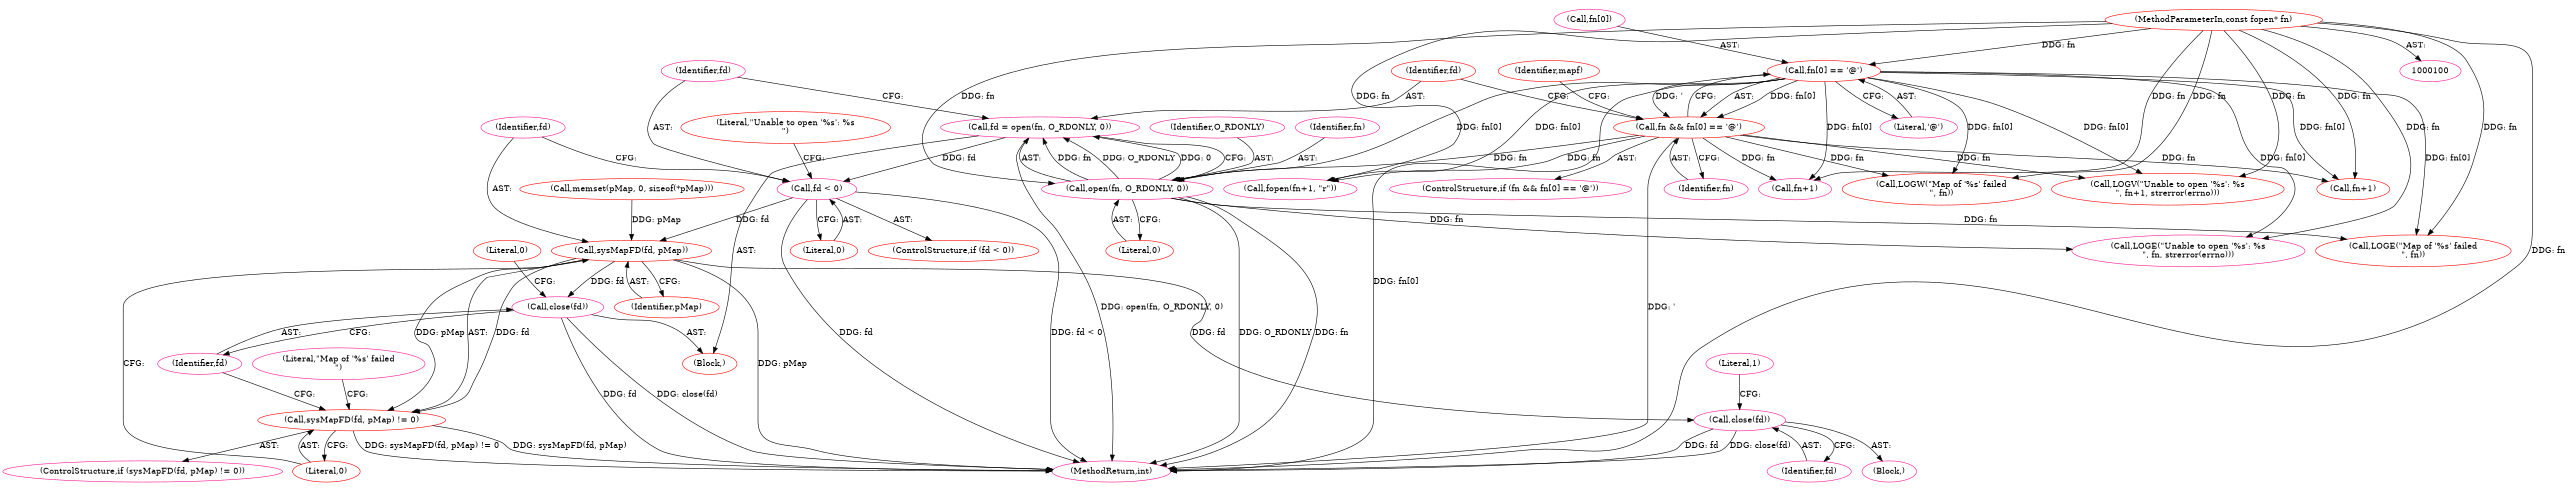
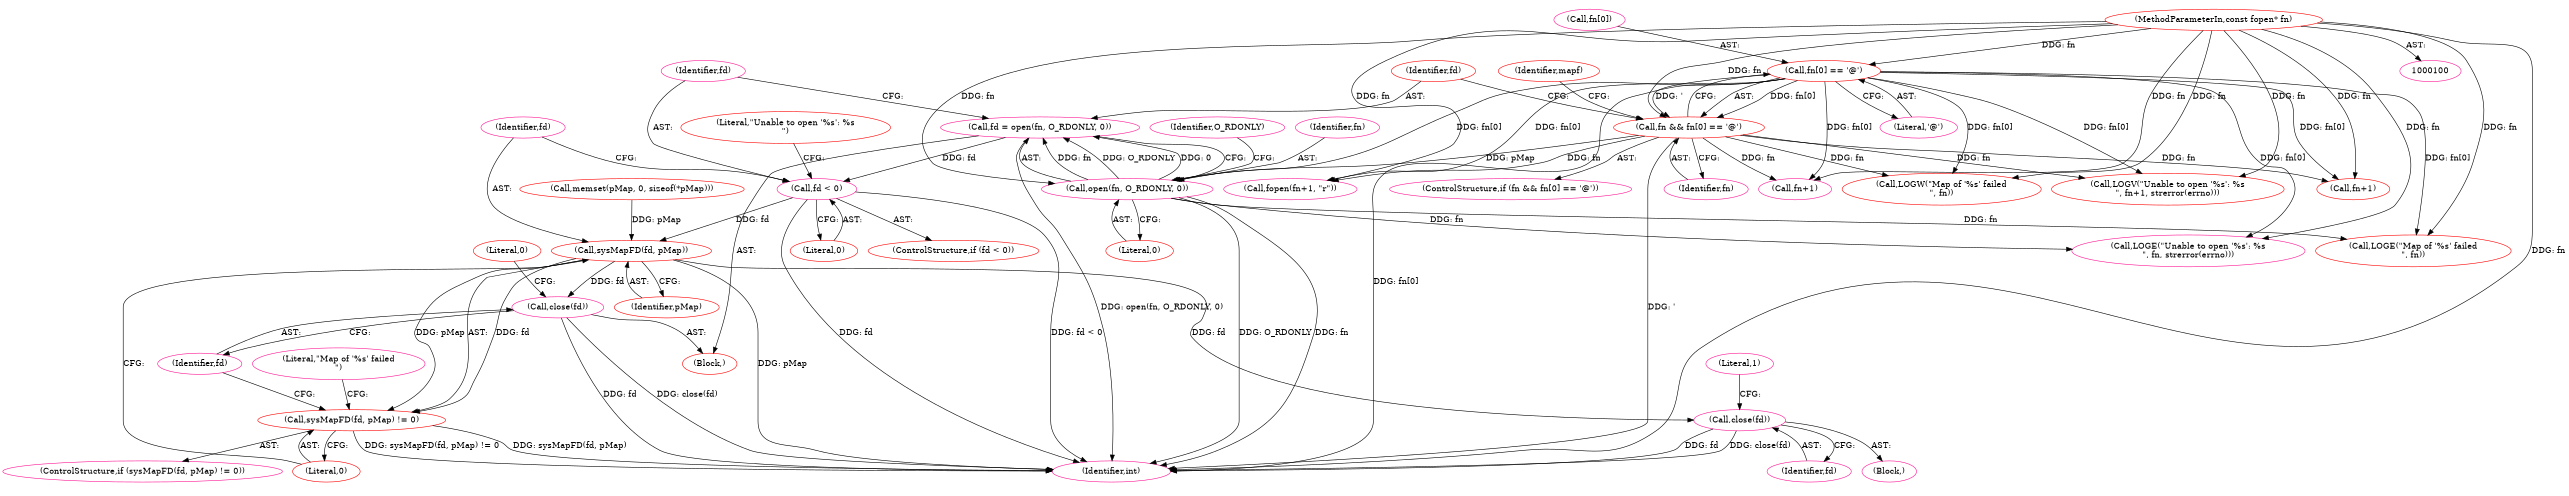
edge "(MethodParameterIn,const fopen* fn)" -> "(Call,fn && fn[0] == '@')": added, label "DDG: fn"
edge "(Identifier,O_RDONLY)" -> "(Call,open(fn, O_RDONLY, 0))": label "AST: " -> "CFG: "
edge "(Call,fn && fn[0] == '@')" -> "(Call,open(fn, O_RDONLY, 0))": label "DDG: fn" -> "DDG: pMap"
node "(MethodReturn,int)": label "(MethodReturn,int)" -> "(Identifier,int)"
